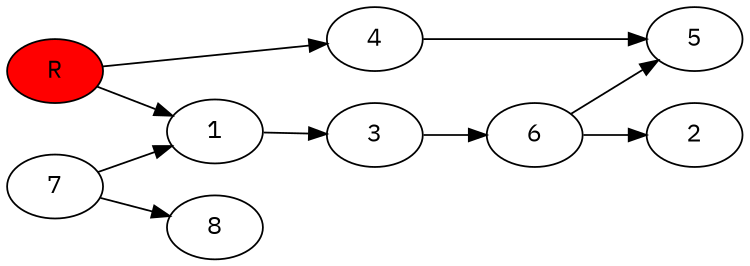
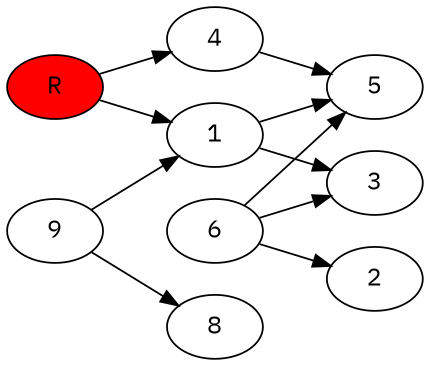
edge "1" -> "5": added
edge "3" -> "6": reversed
node "7": label "7" -> "9"
